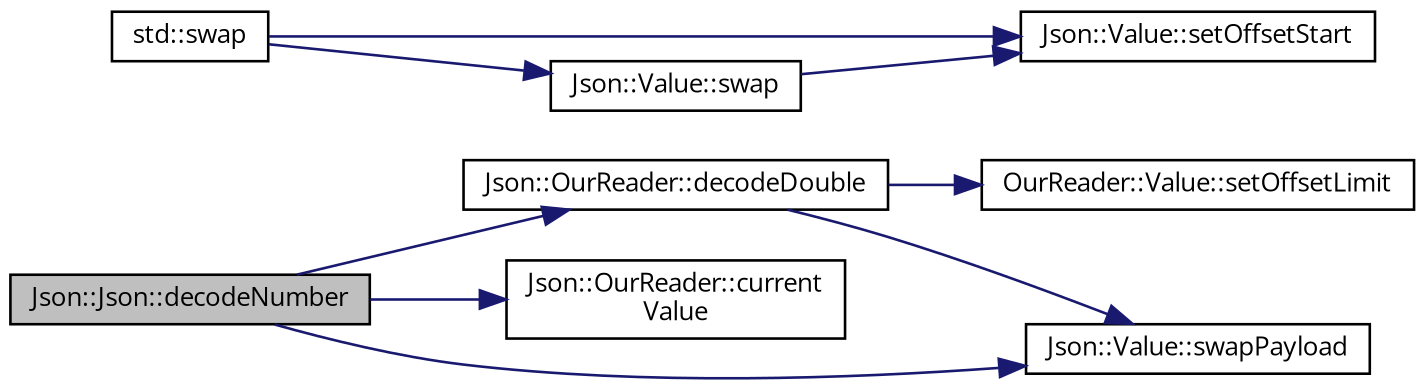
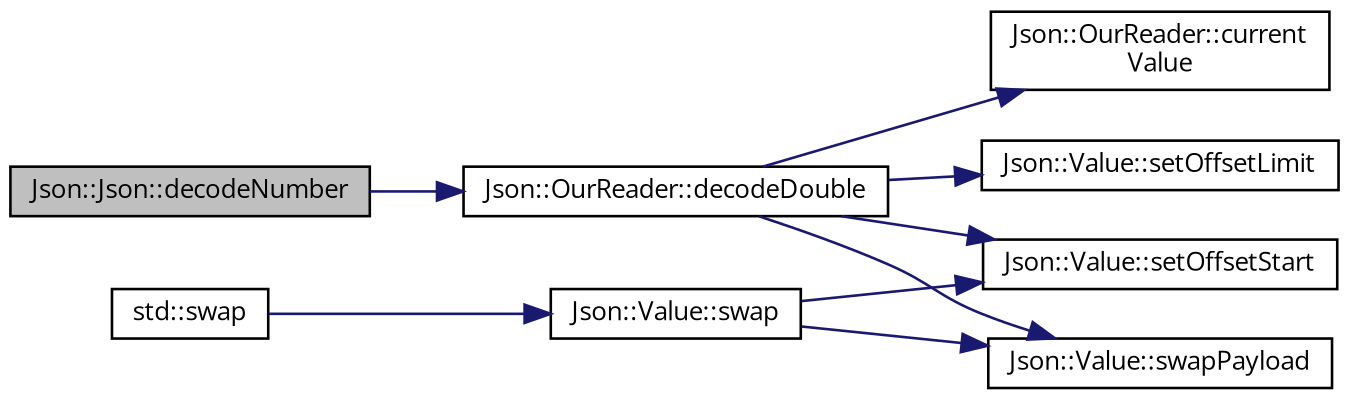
edge "std::swap" -> "Json::Value::setOffsetStart": now "Json::OurReader::decodeDouble" -> "Json::Value::setOffsetStart"
node "OurReader::Value::setOffsetLimit": label "OurReader::Value::setOffsetLimit" -> "Json::Value::setOffsetLimit"
edge "Json::Json::decodeNumber" -> "Json::OurReader::current Value": now "Json::OurReader::decodeDouble" -> "Json::OurReader::current Value"
edge "Json::Json::decodeNumber" -> "Json::Value::swapPayload": now "Json::Value::swap" -> "Json::Value::swapPayload"
